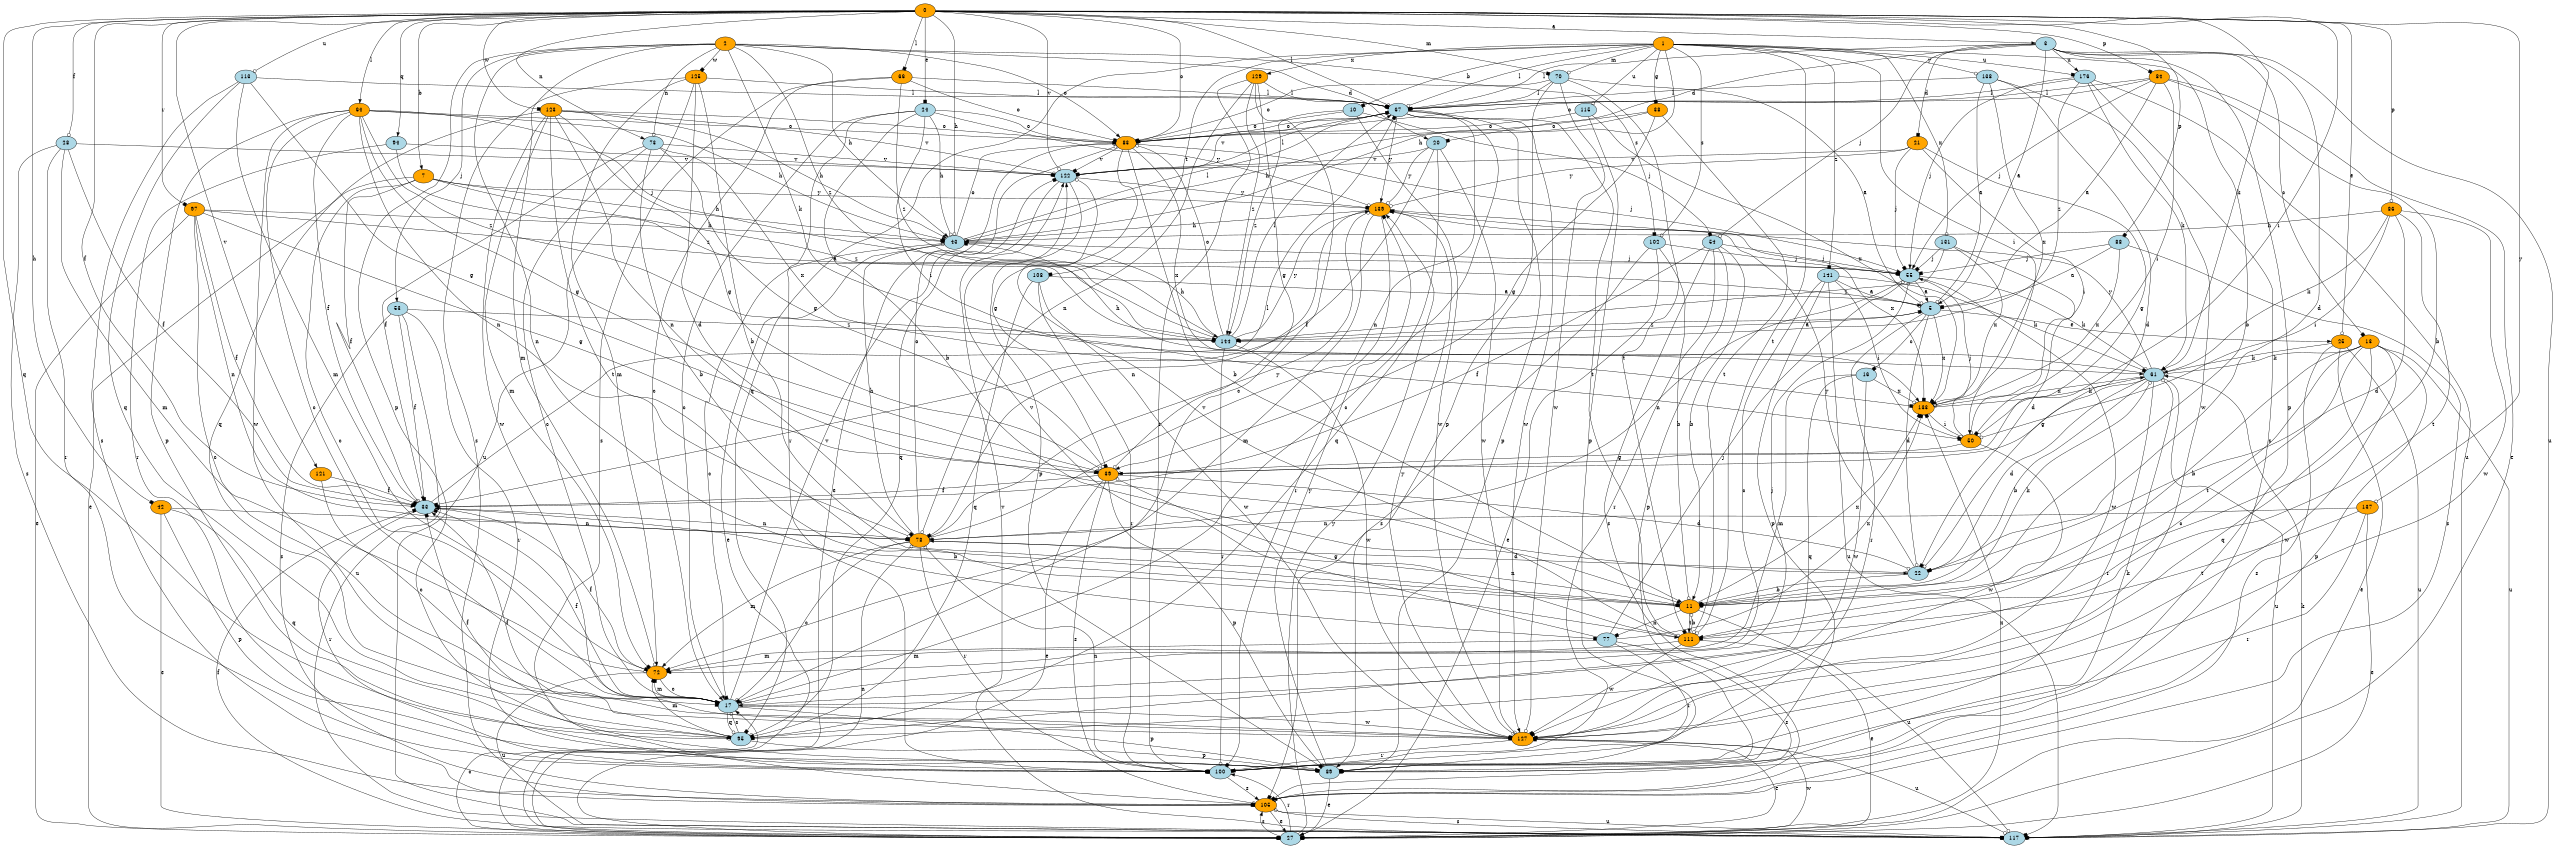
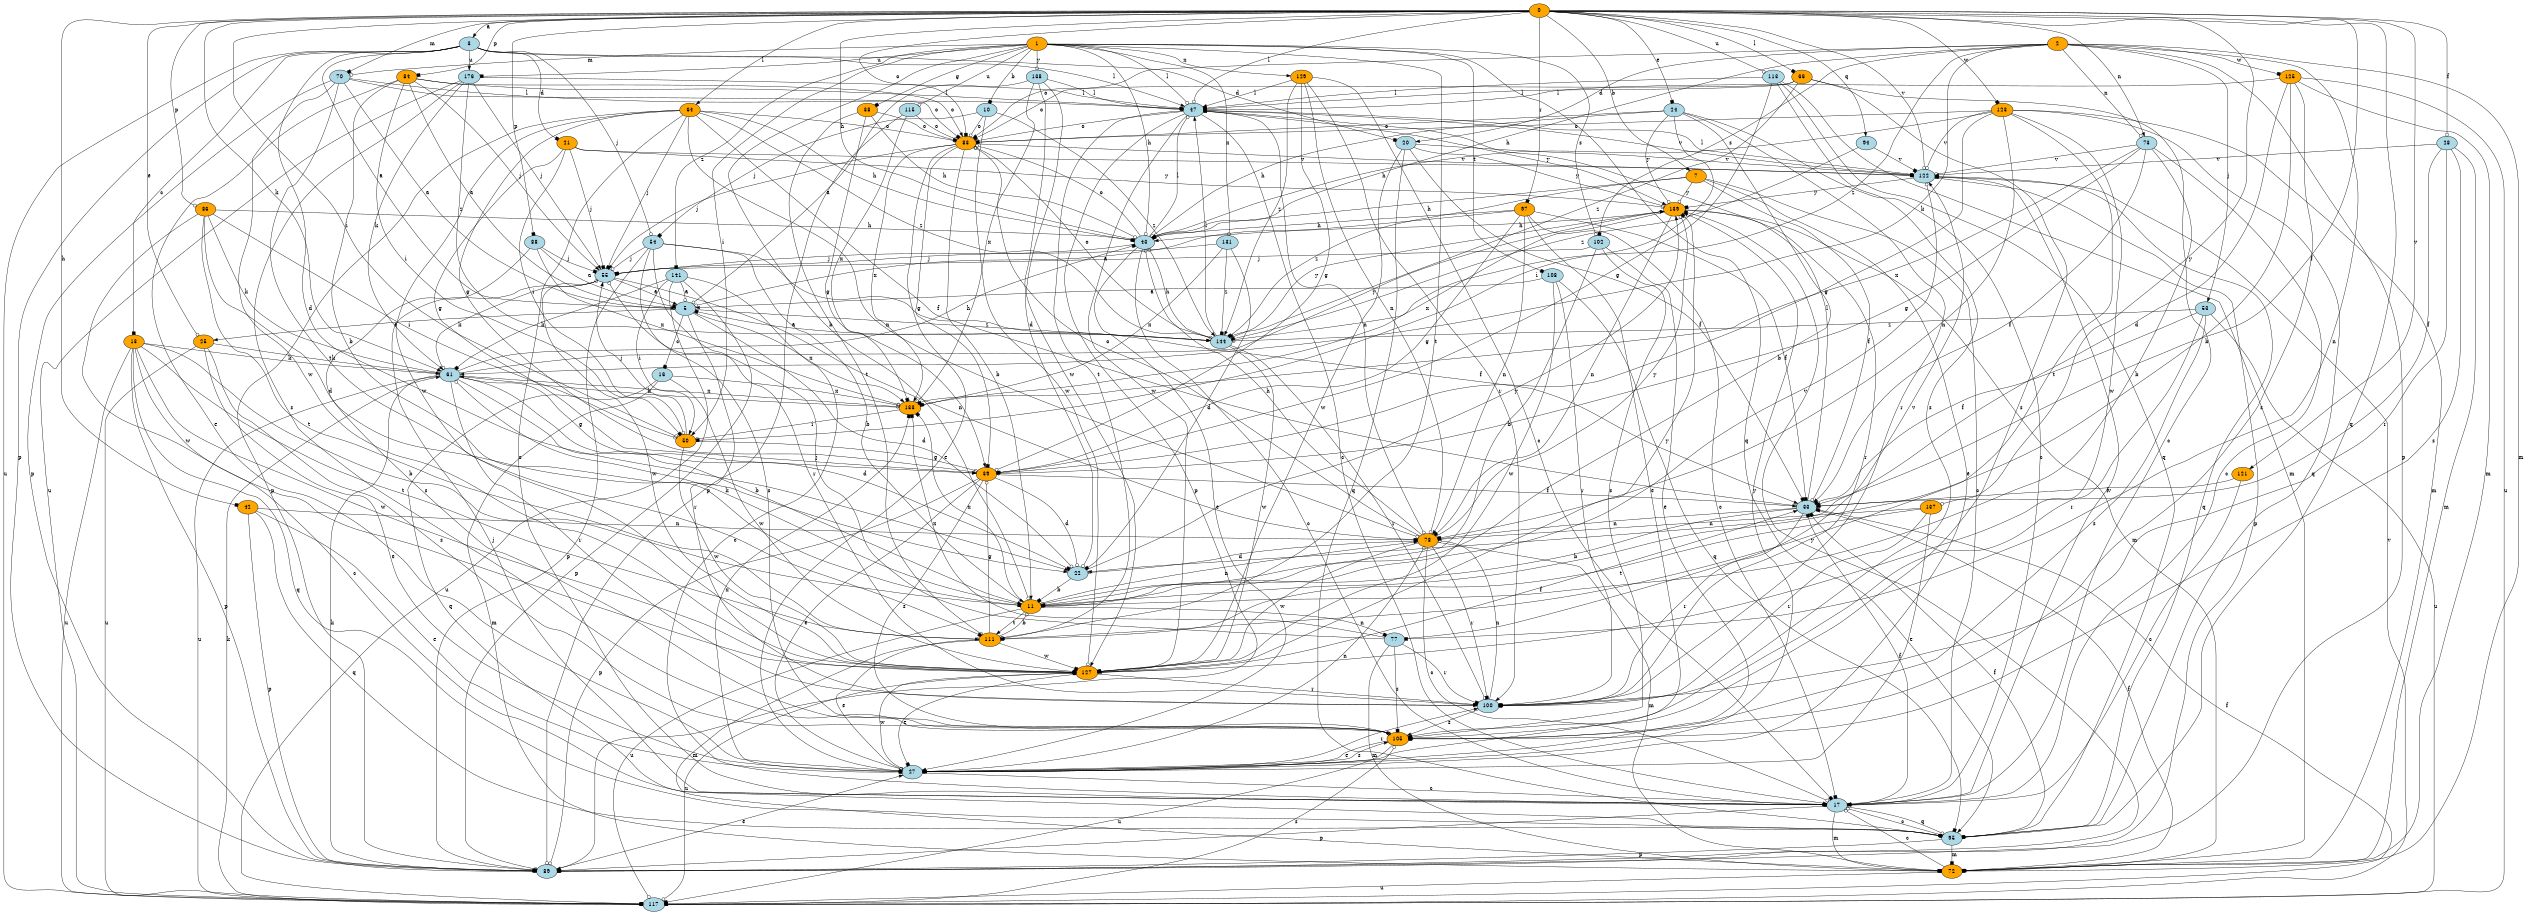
node "67": label "67" -> "47"
edge "1" -> "95": arrowhead box -> normal
edge "111" -> "122": now "11" -> "122"
edge "17" -> "127": now "78" -> "127"
edge "94" -> "100": removed, label "r"
